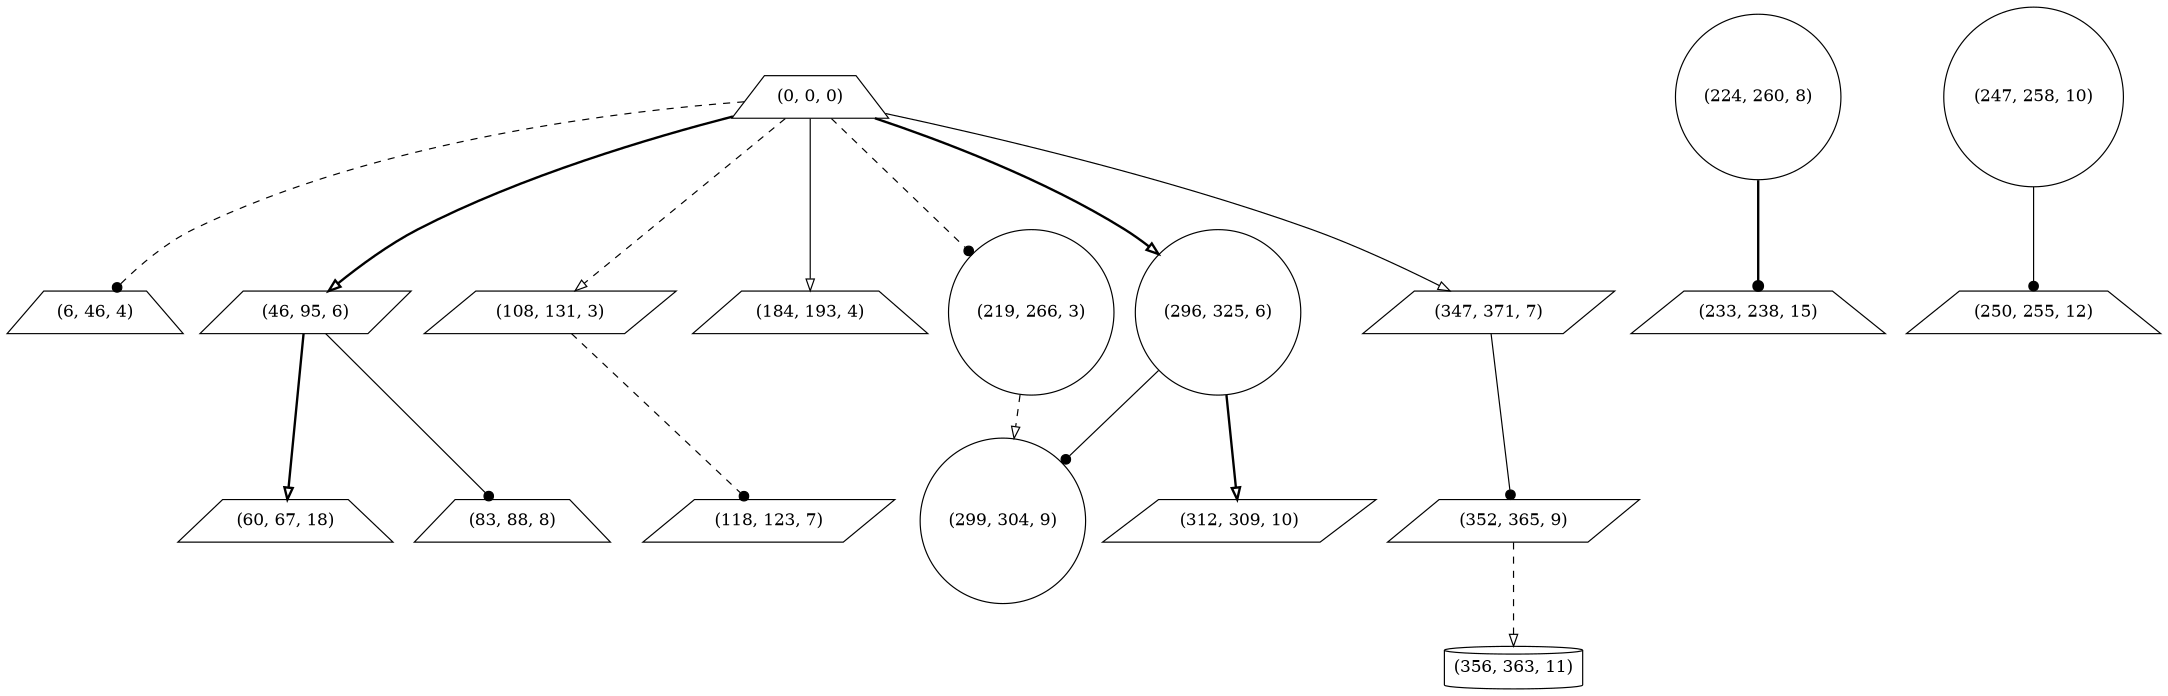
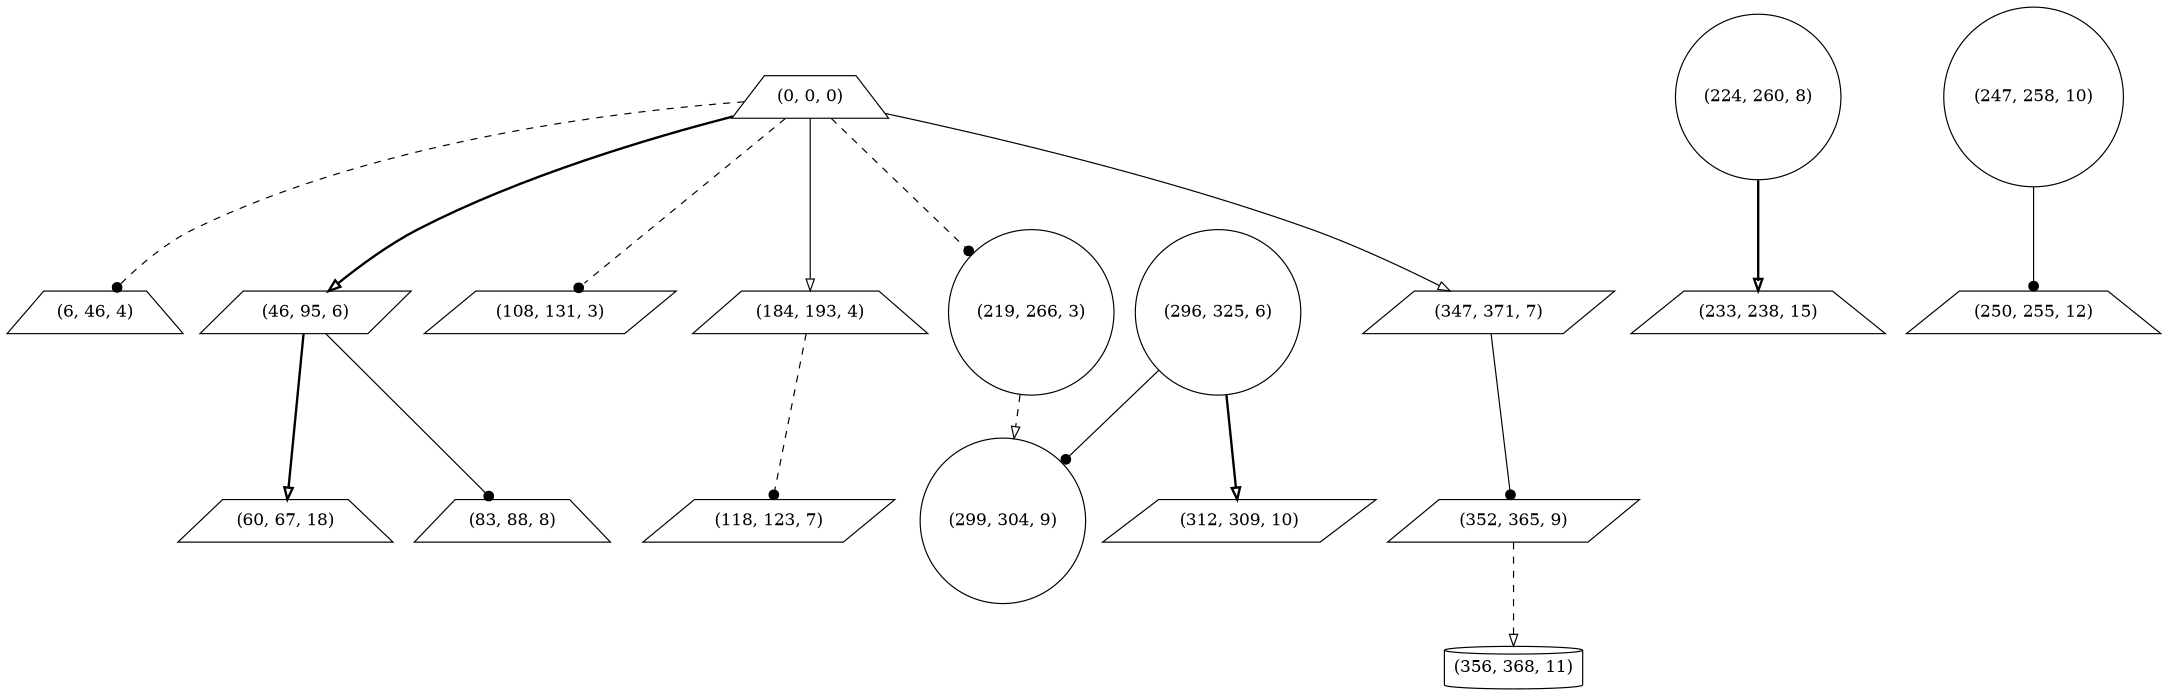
edge "(0, 0, 0)" -> "(296, 325, 6)": removed
edge "(0, 0, 0)" -> "(108, 131, 3)": arrowhead onormal -> dot
edge "(224, 260, 8)" -> "(233, 238, 15)": arrowhead dot -> onormal
edge "(108, 131, 3)" -> "(118, 123, 7)": now "(184, 193, 4)" -> "(118, 123, 7)"
node "(356, 363, 11)": label "(356, 363, 11)" -> "(356, 368, 11)"
